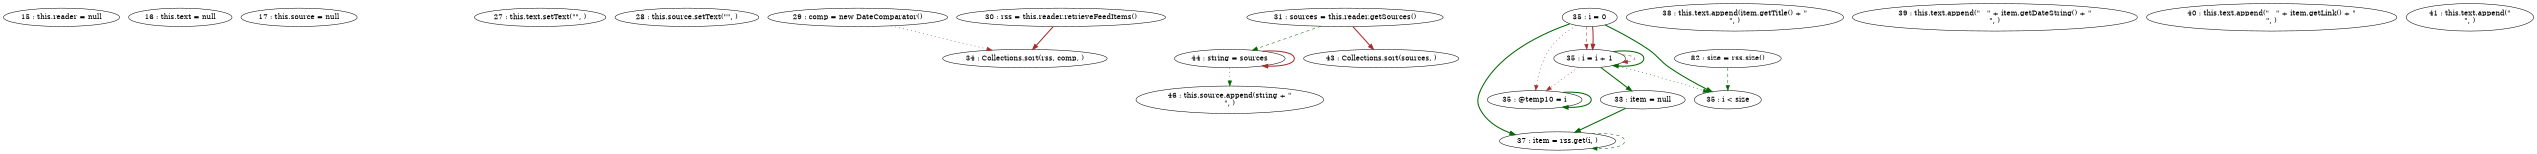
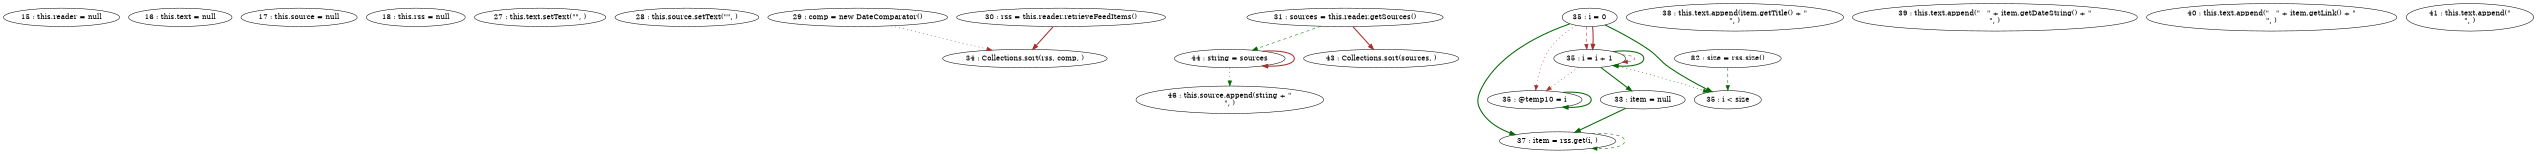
node "18 : this.rss = null": added
